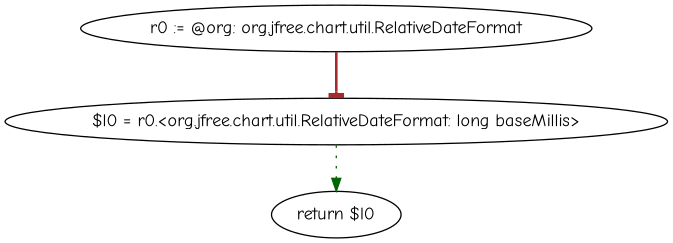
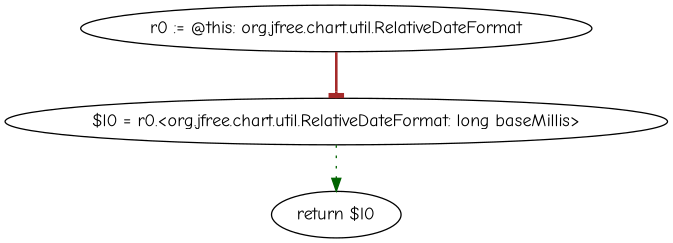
node "r0 := @org: org.jfree.chart.util.RelativeDateFormat": label "r0 := @org: org.jfree.chart.util.RelativeDateFormat" -> "r0 := @this: org.jfree.chart.util.RelativeDateFormat"
